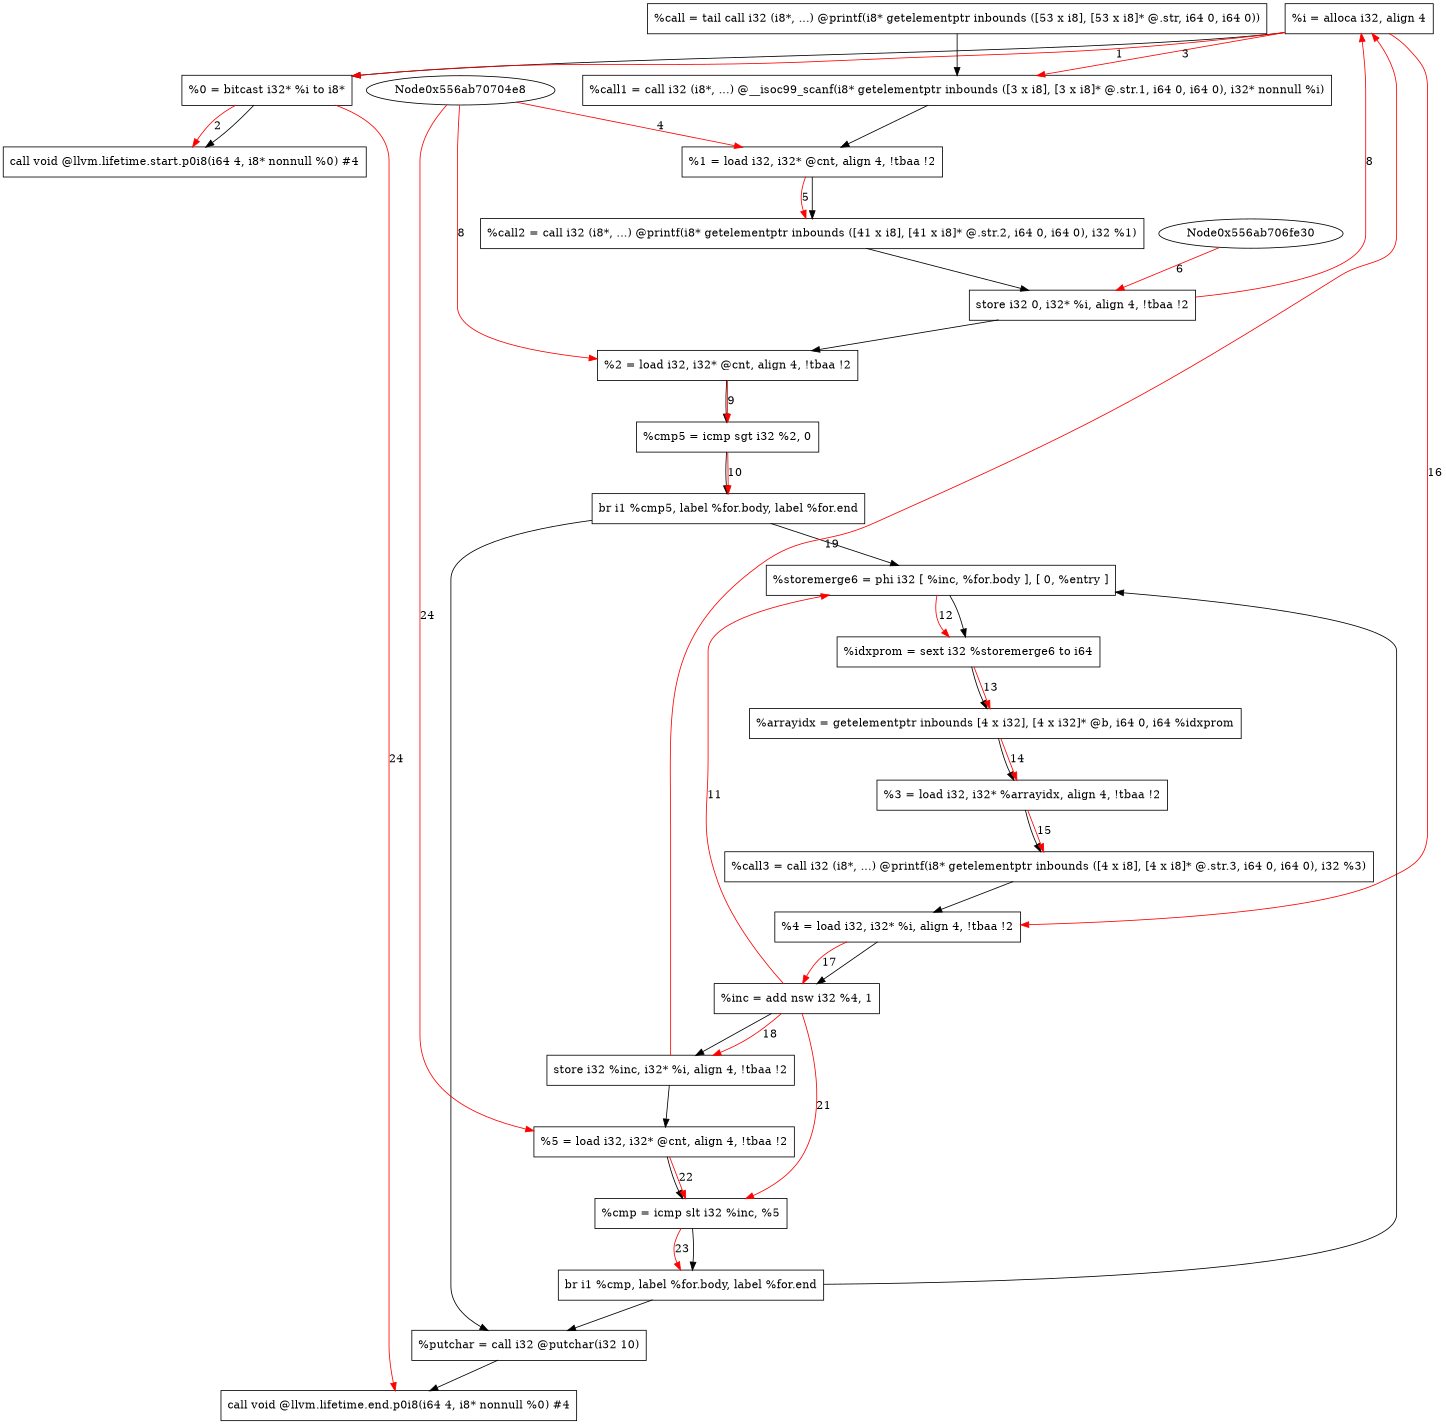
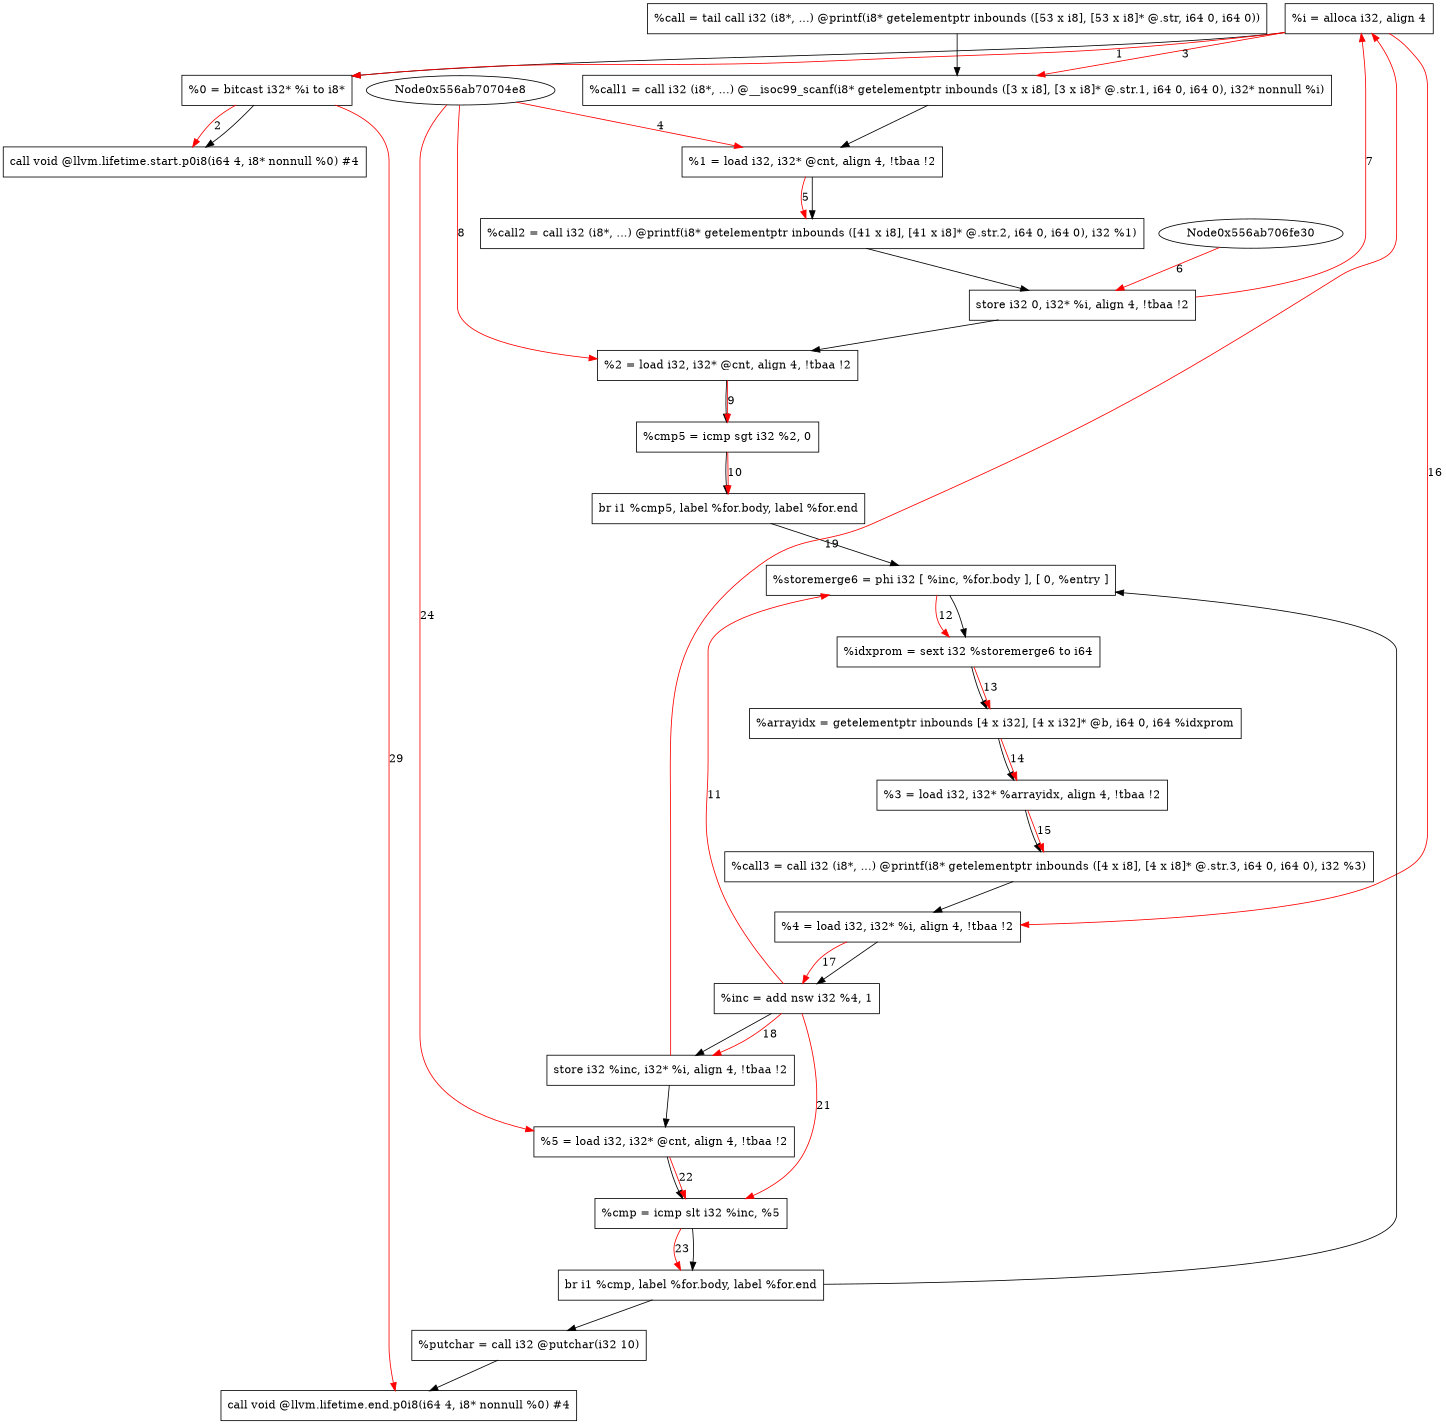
edge "store i32 0, i32* %i, align 4, !tbaa !2" -> "%i = alloca i32, align 4": label "8" -> "7"
edge "%0 = bitcast i32* %i to i8*" -> "call void @llvm.lifetime.end.p0i8(i64 4, i8* nonnull %0) #4": label "24" -> "29"
edge "br i1 %cmp5, label %for.body, label %for.end" -> "%putchar = call i32 @putchar(i32 10)": removed
